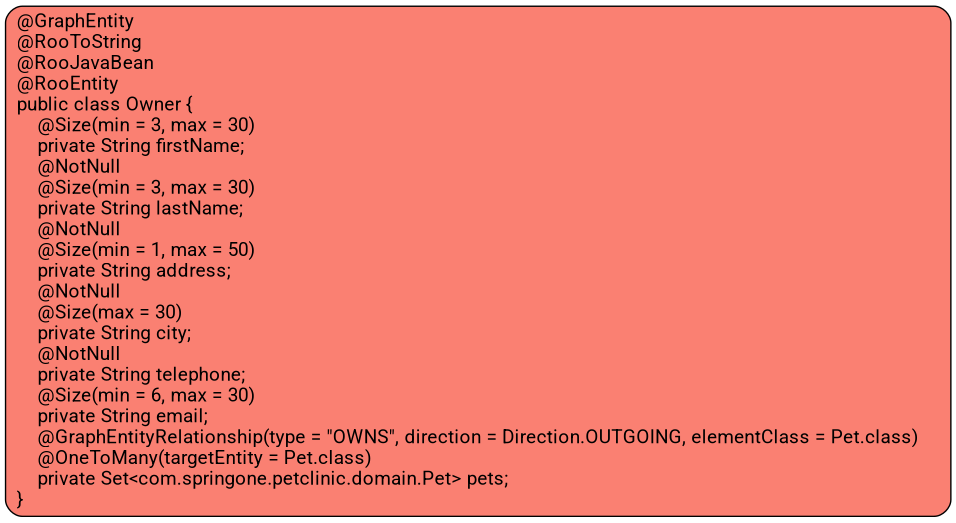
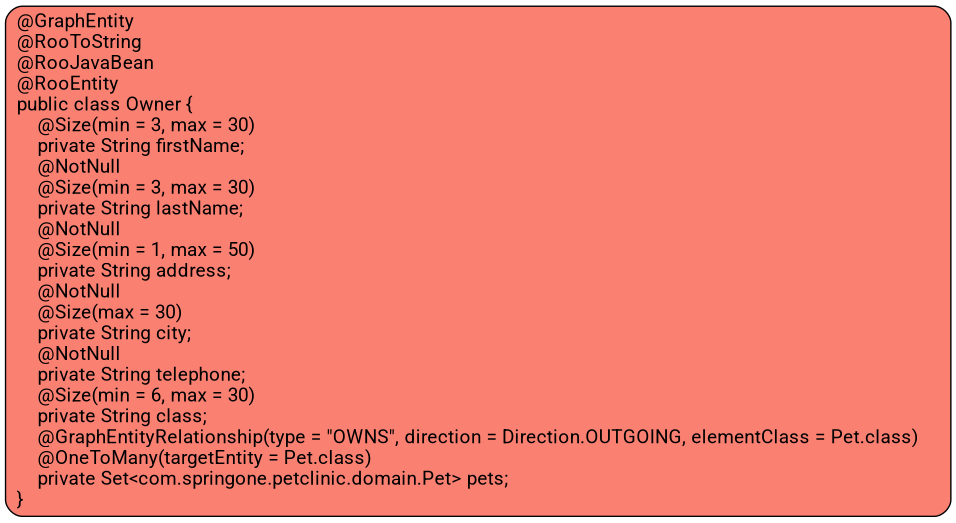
node "@GraphEntity": text "private String email;" -> "private String class;"
